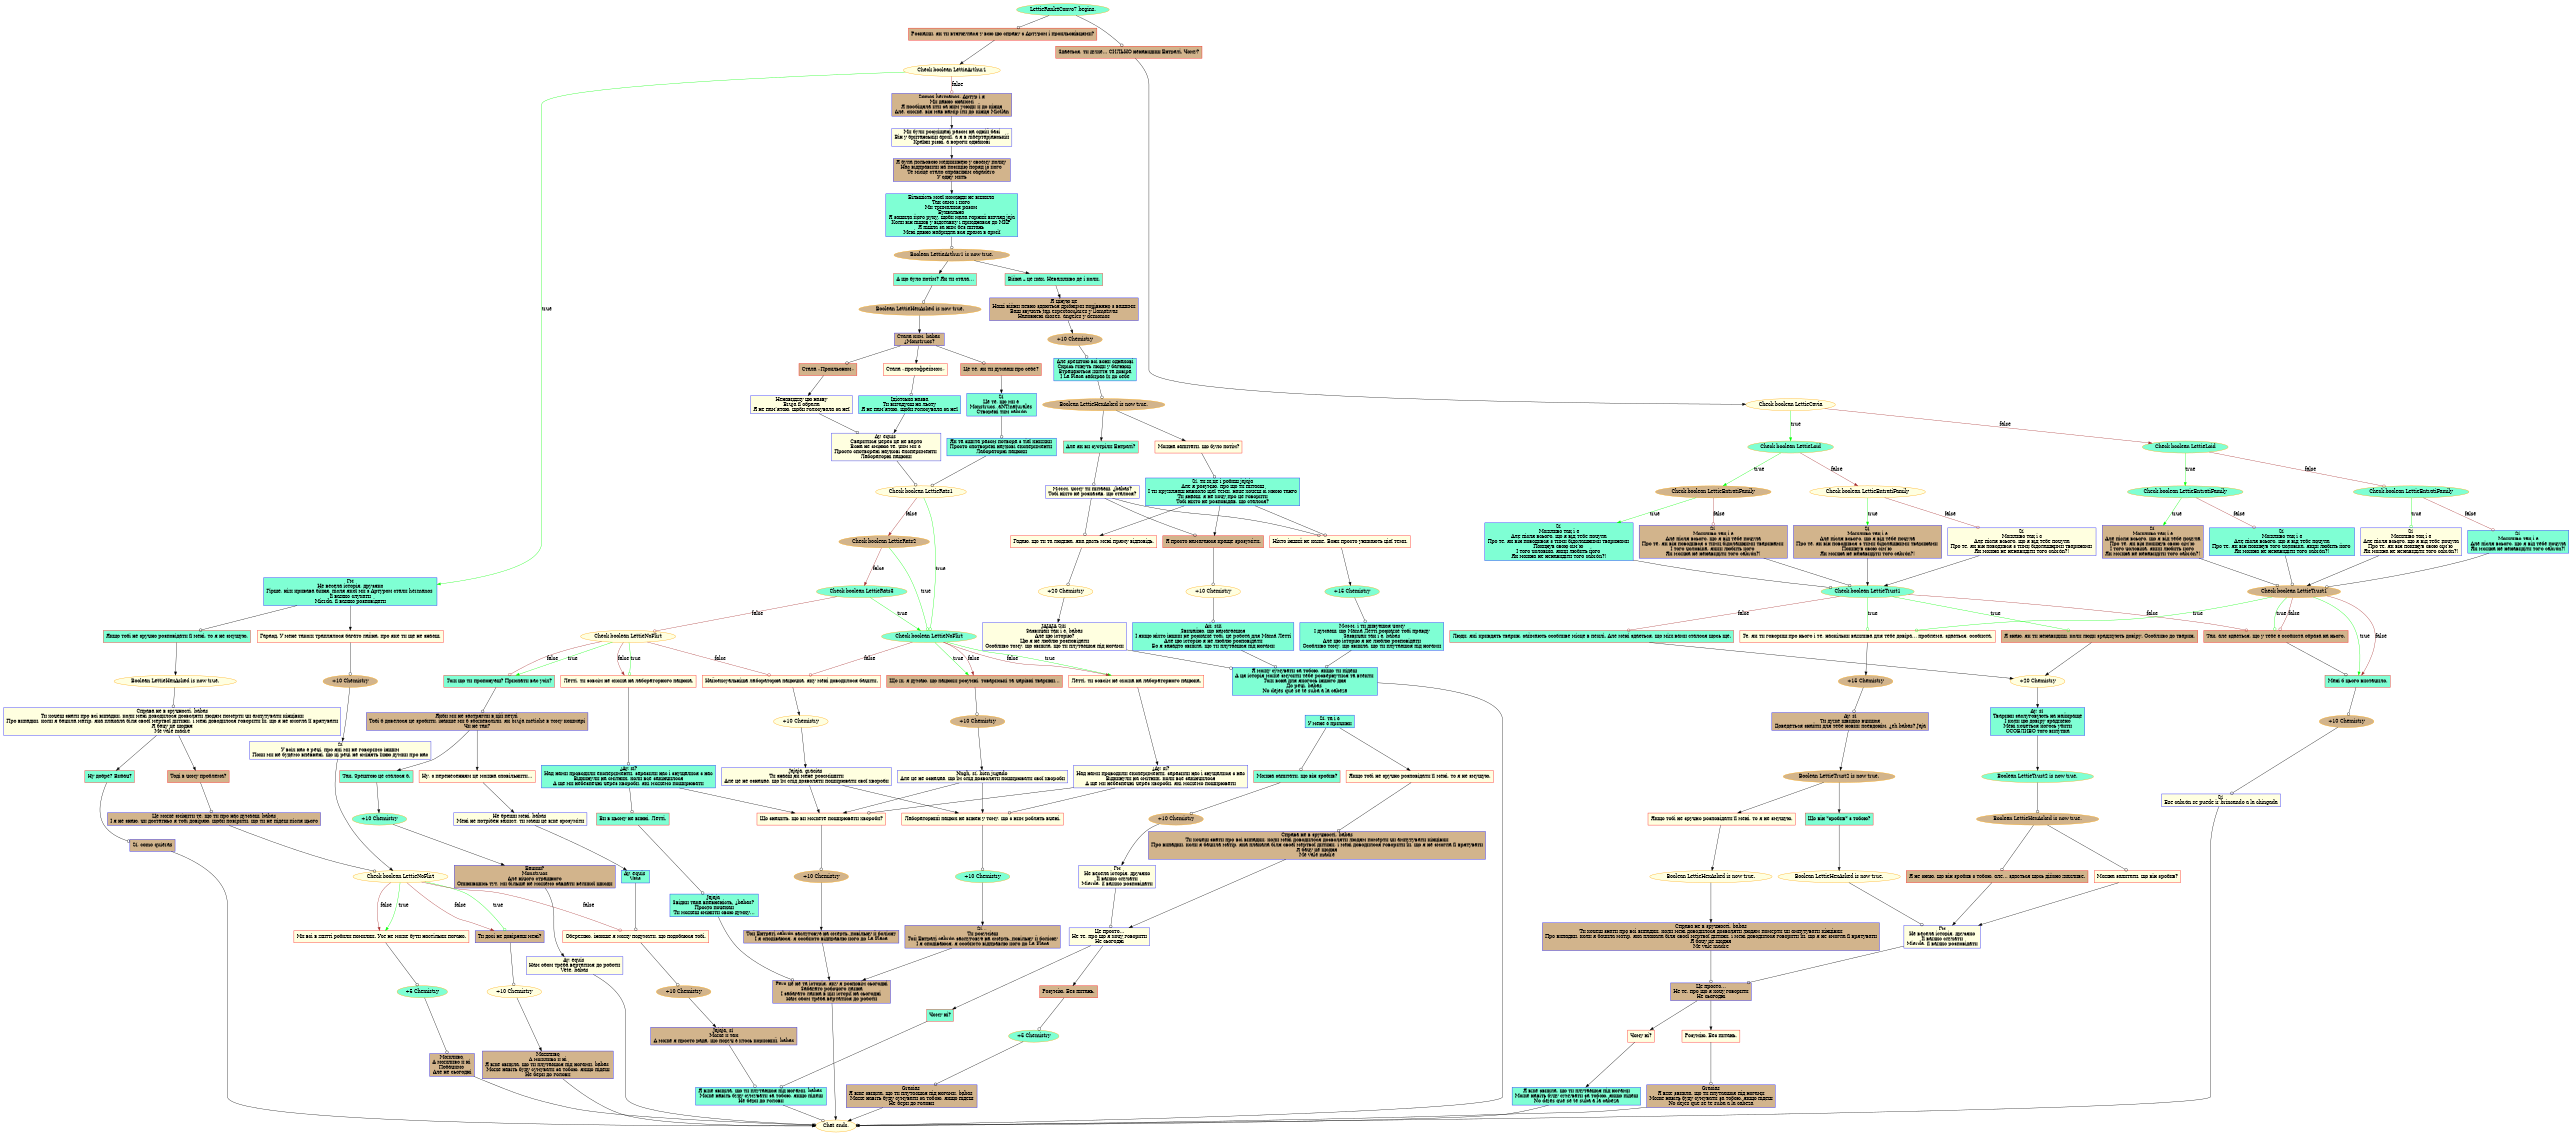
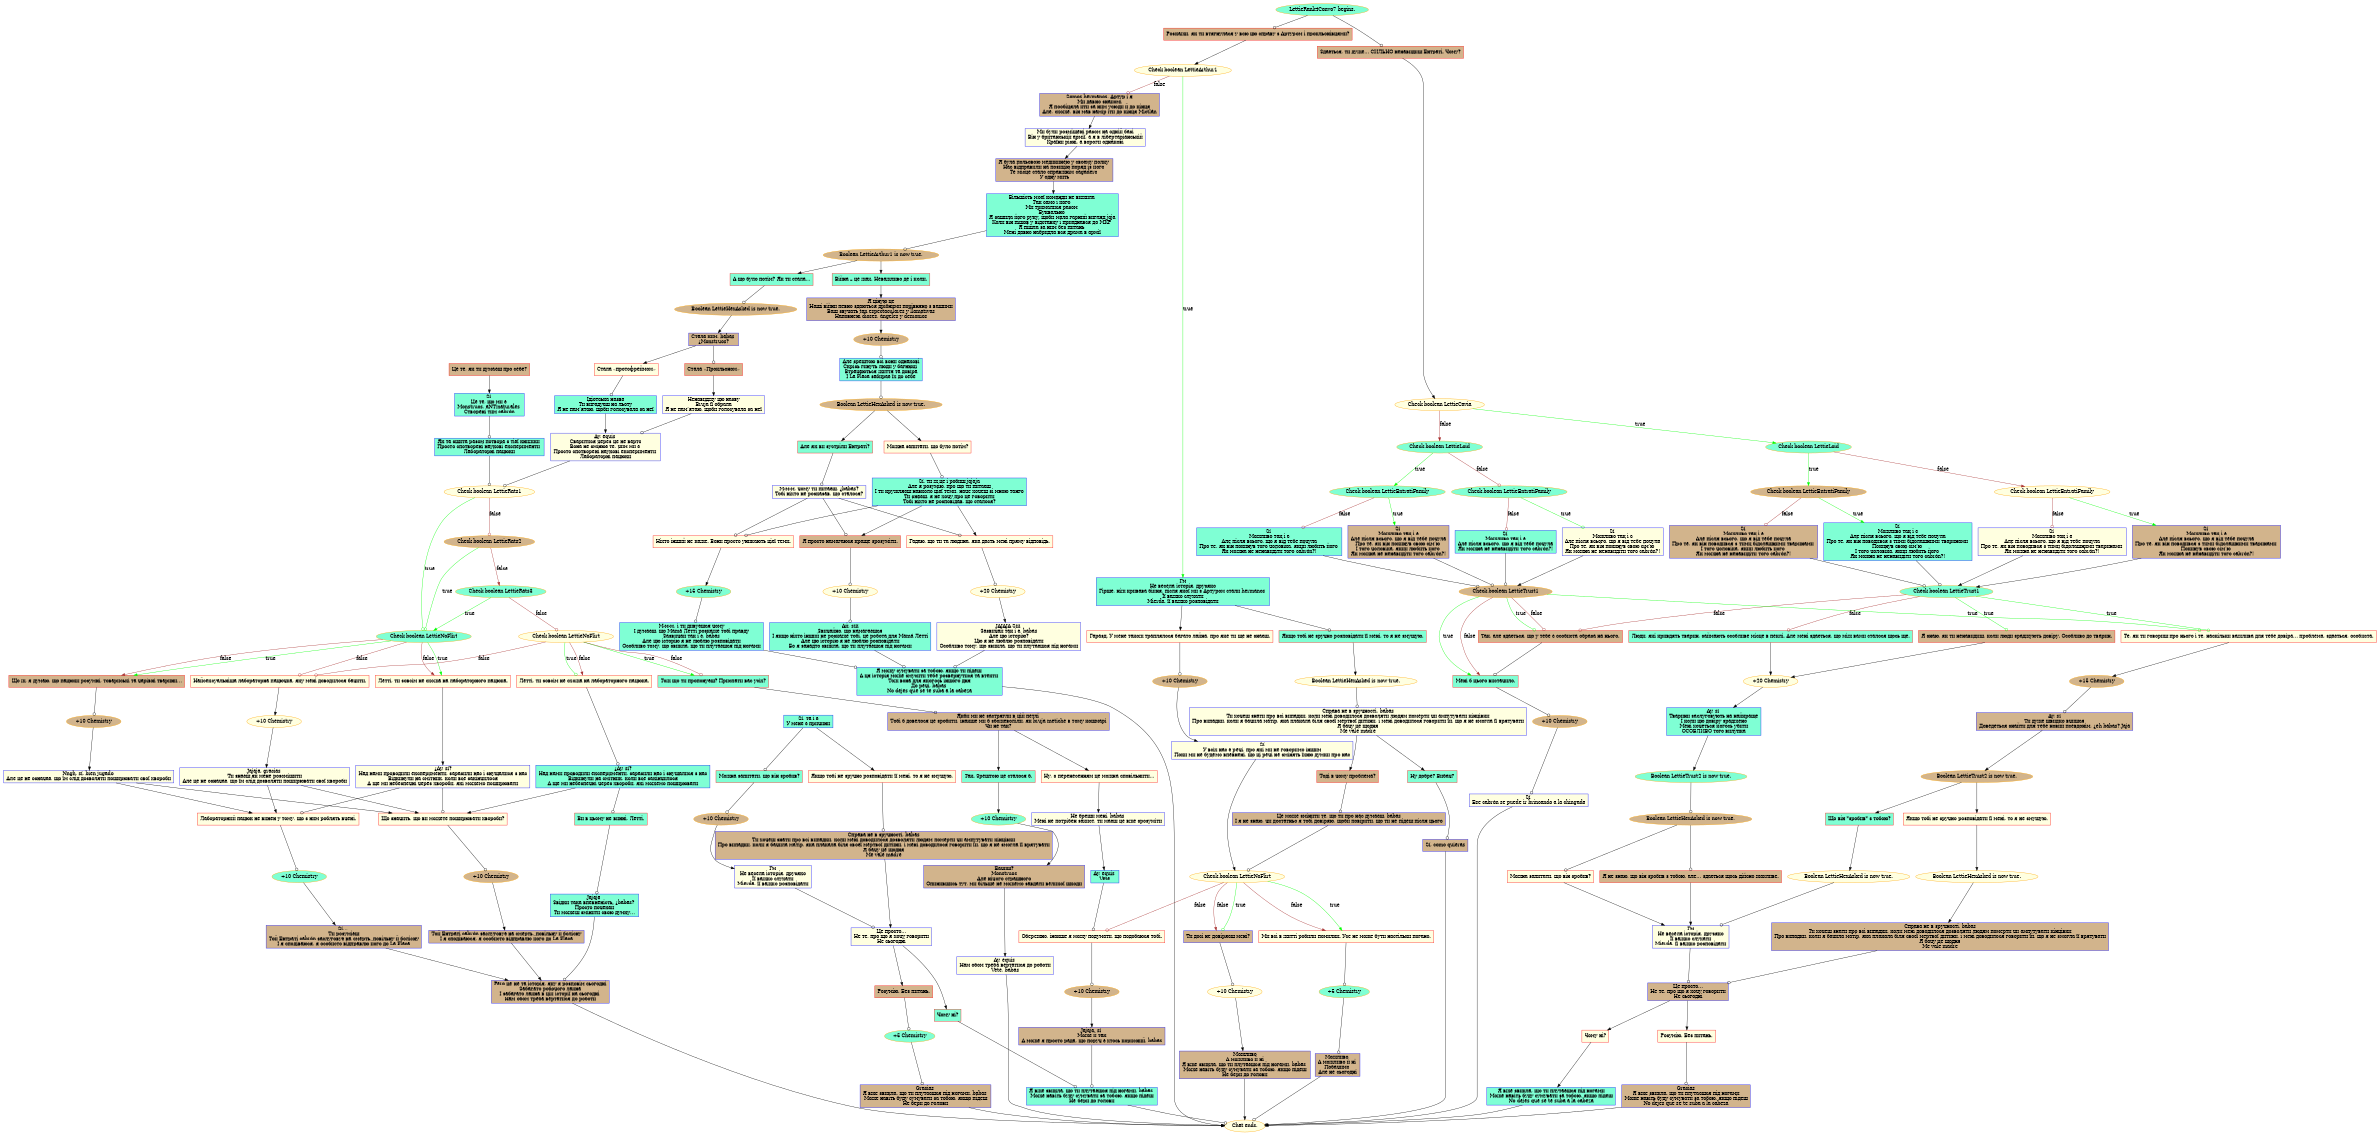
edge "Стала ким, babas ¿Monstruos?" -> "Це те, як ти думаєш про себе?": removed
edge "Check boolean LettieRats1" -> "Check boolean LettieRats2": arrowhead normal -> odot
